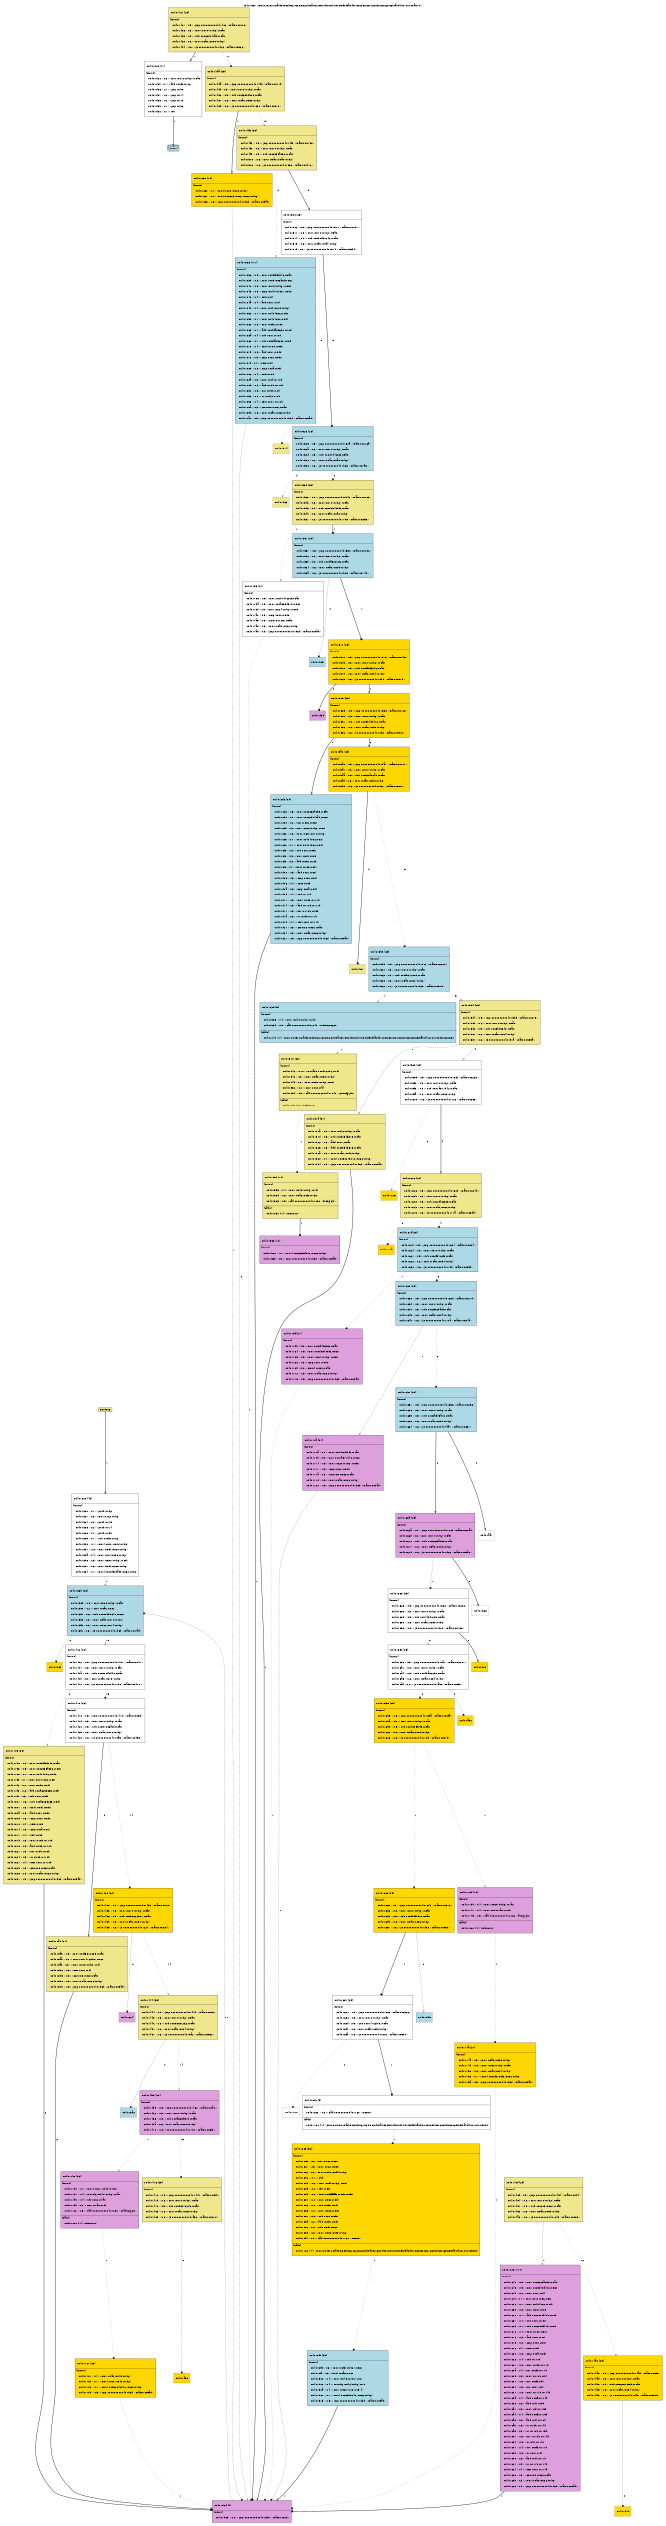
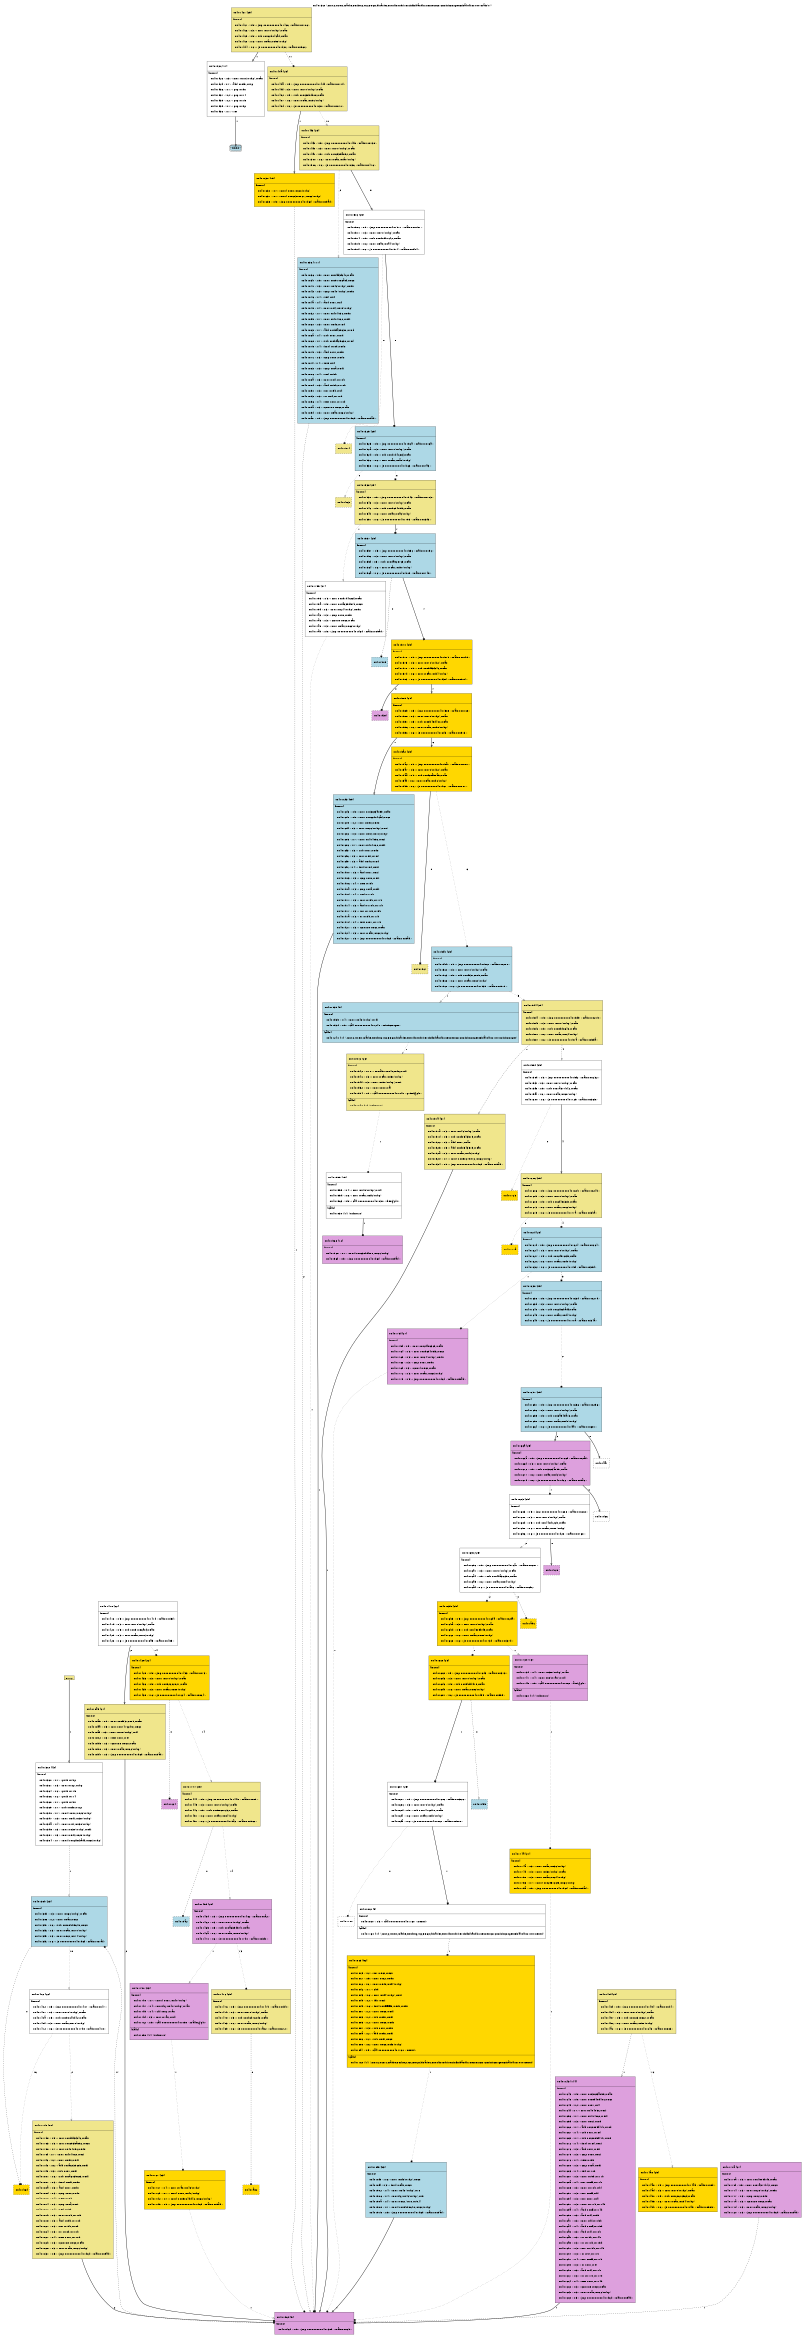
node "0x401959 [15]": fillcolor khaki -> white
edge "0x401638 [25]" -> "0x40170a [27]": removed, label "1"
node "Desktop": label "Desktop" -> "Entry"
node "0x401b28": fillcolor gold -> plum
edge "0x401402 [22]" -> "0x401418 [22]": now "0x401402 [22]" -> "0x401b6f"
node "0x401d49": removed
